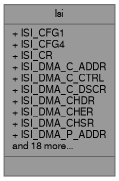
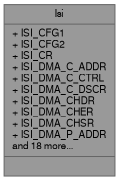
node "Isi": text "+ ISI_CFG4" -> "+ ISI_CFG2"
